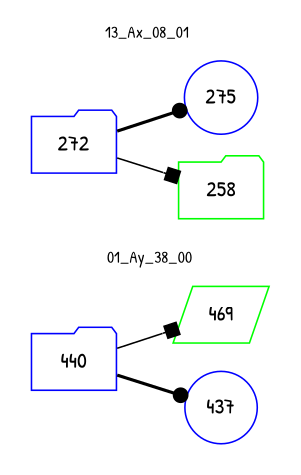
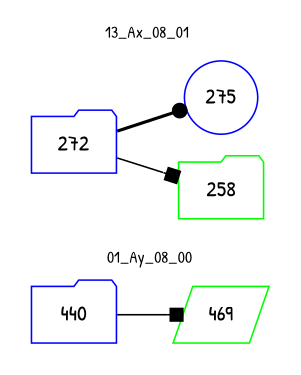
cluster "01_Ay_38_00": label "01_Ay_38_00" -> "01_Ay_08_00"
node "437": removed
